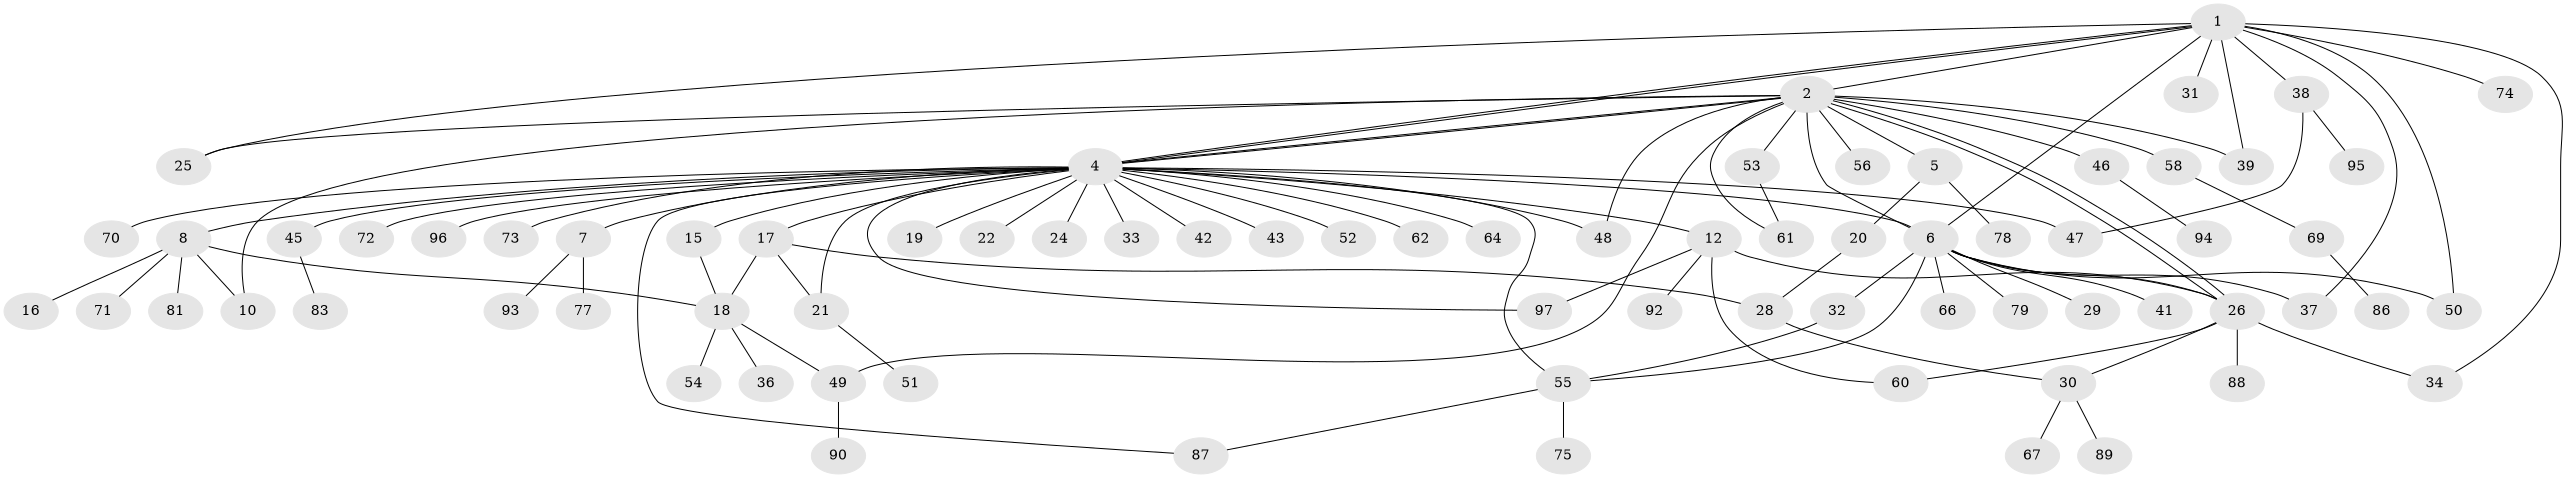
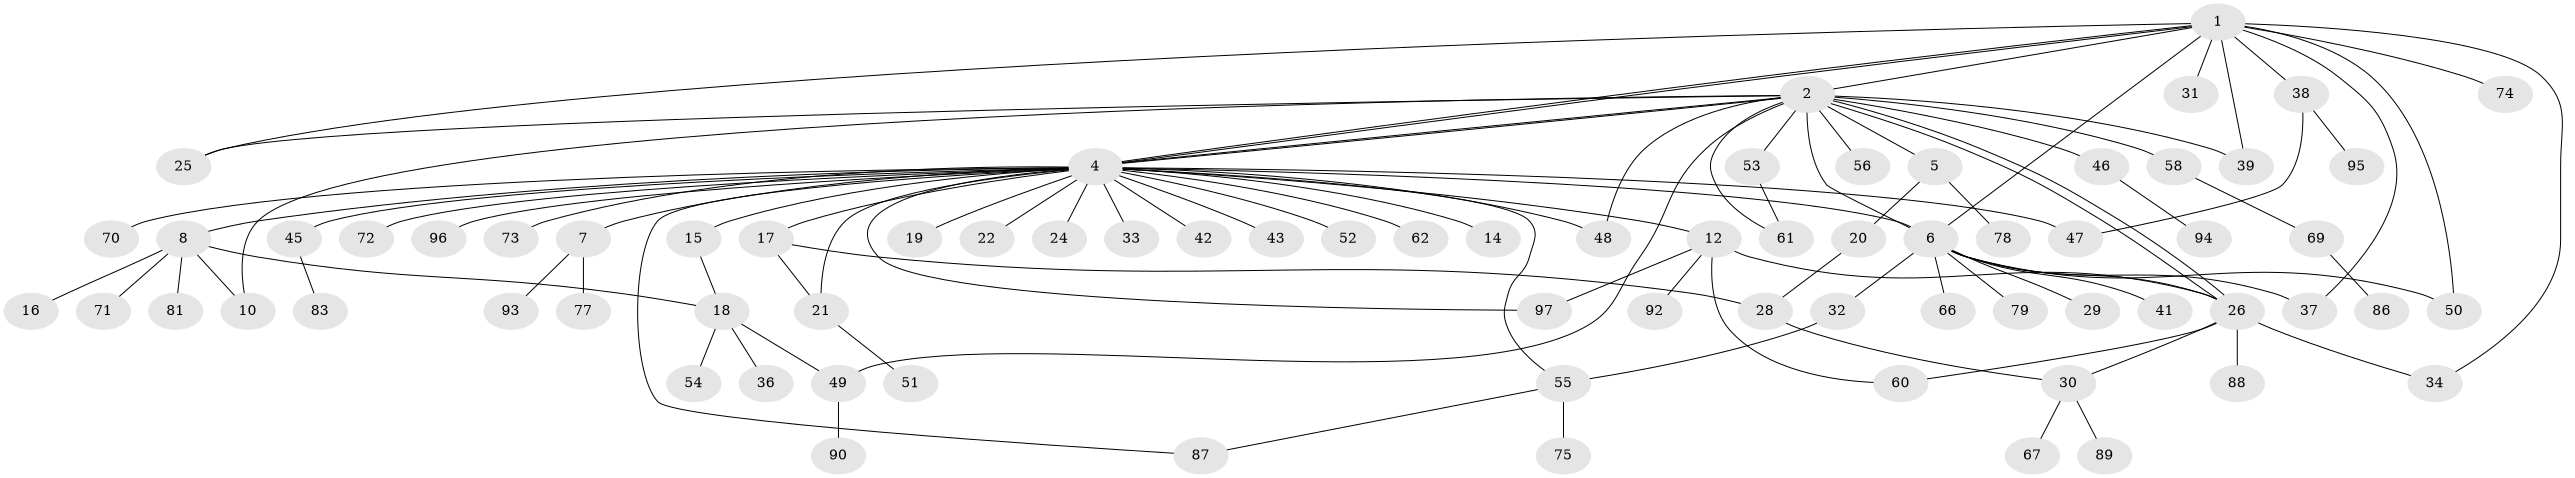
node "64": label "64" -> "14"
edge "17" -- "18": removed
edge "6" -- "55": removed
